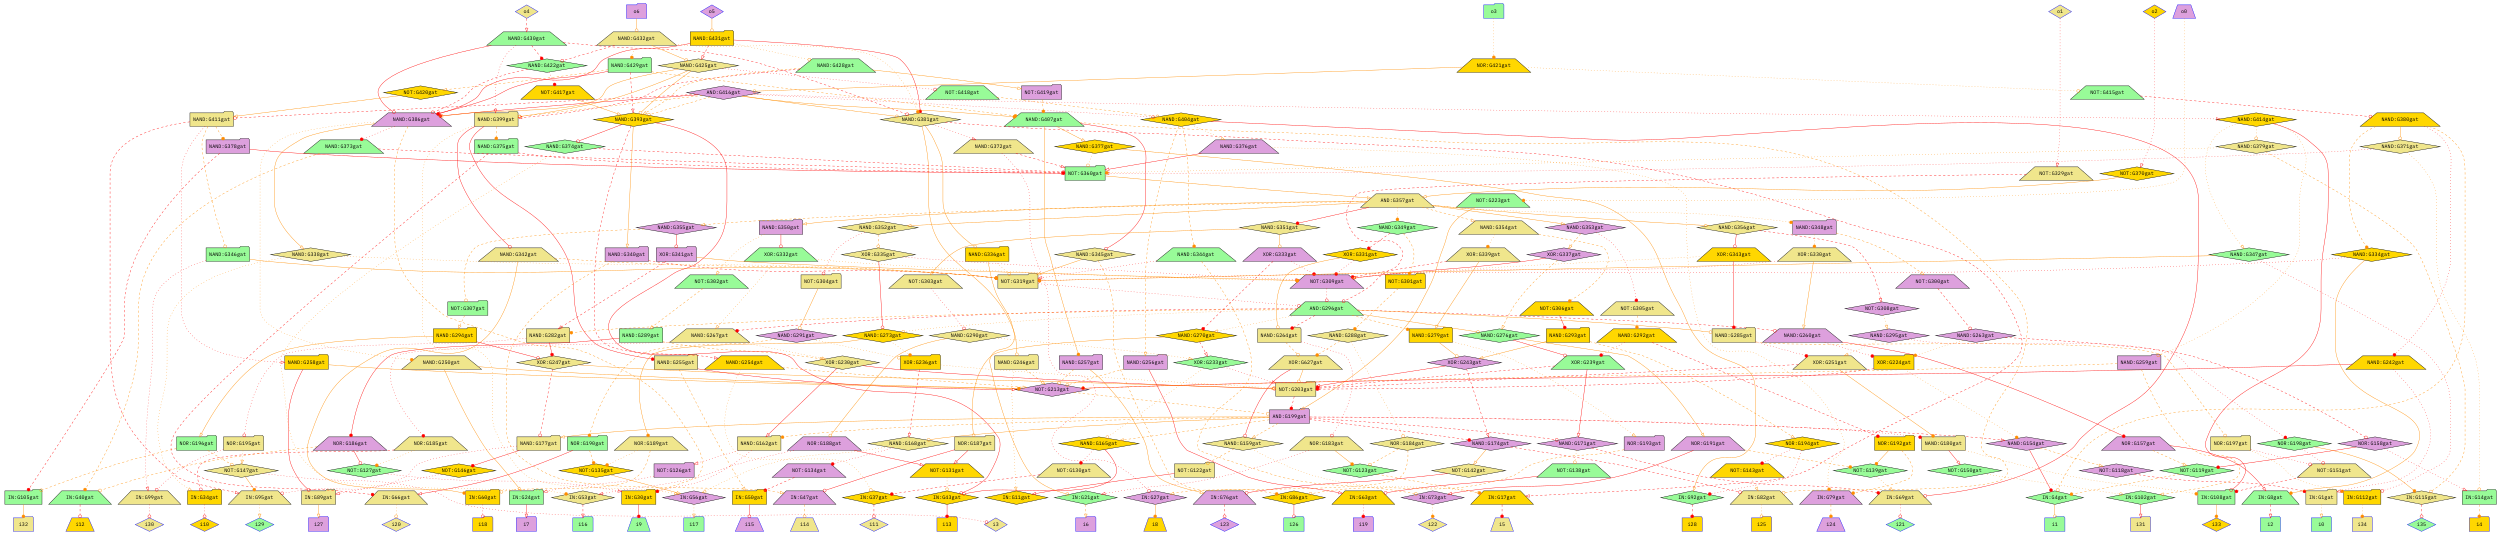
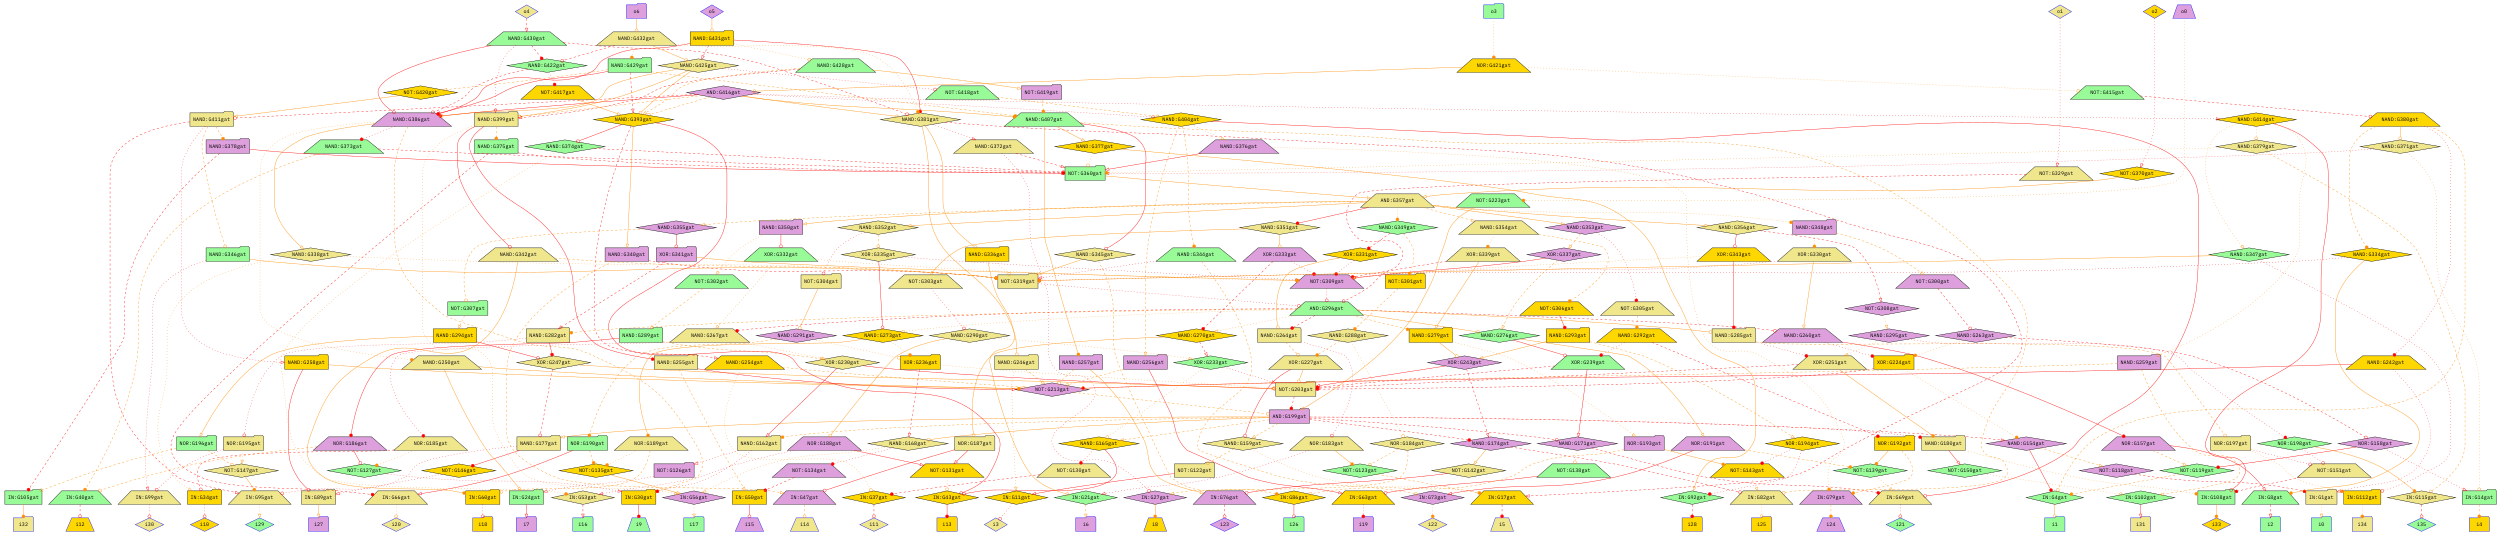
node "XOR:G627gat": label "XOR:G627gat" -> "XOR:G227gat"
edge "NOR:G193gat" -> "NOT:G143gat": added
edge "NOT:G147gat" -> "i3": now "IN:G11gat" -> "i3"
